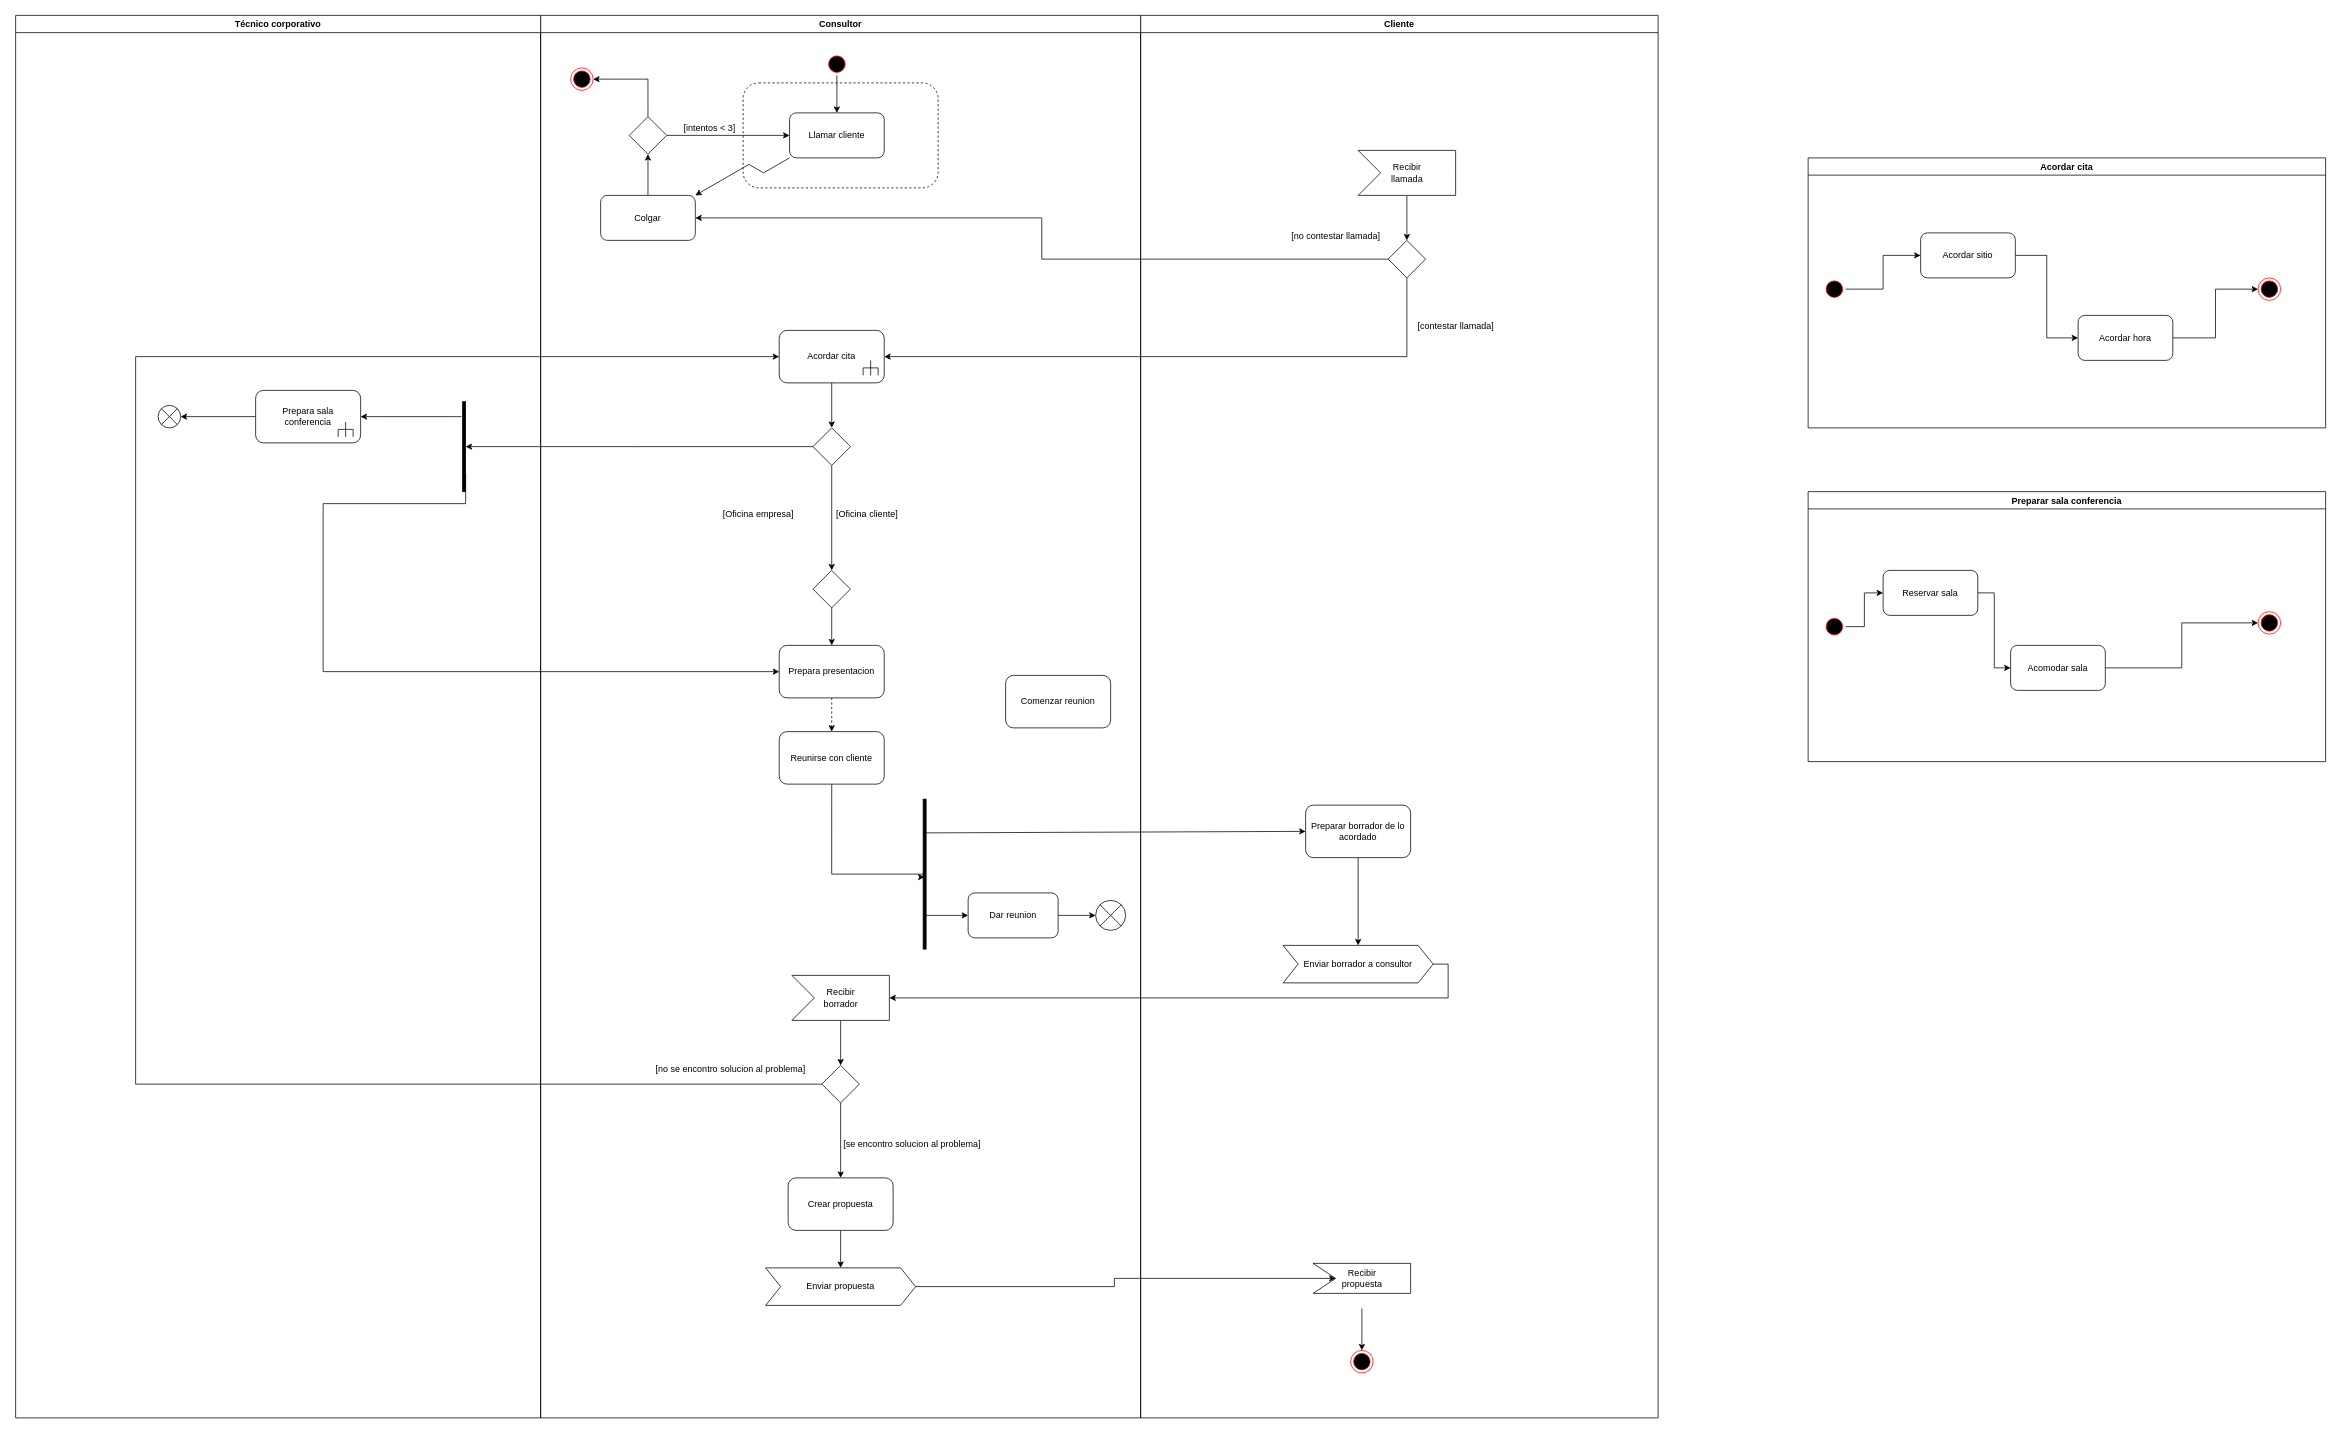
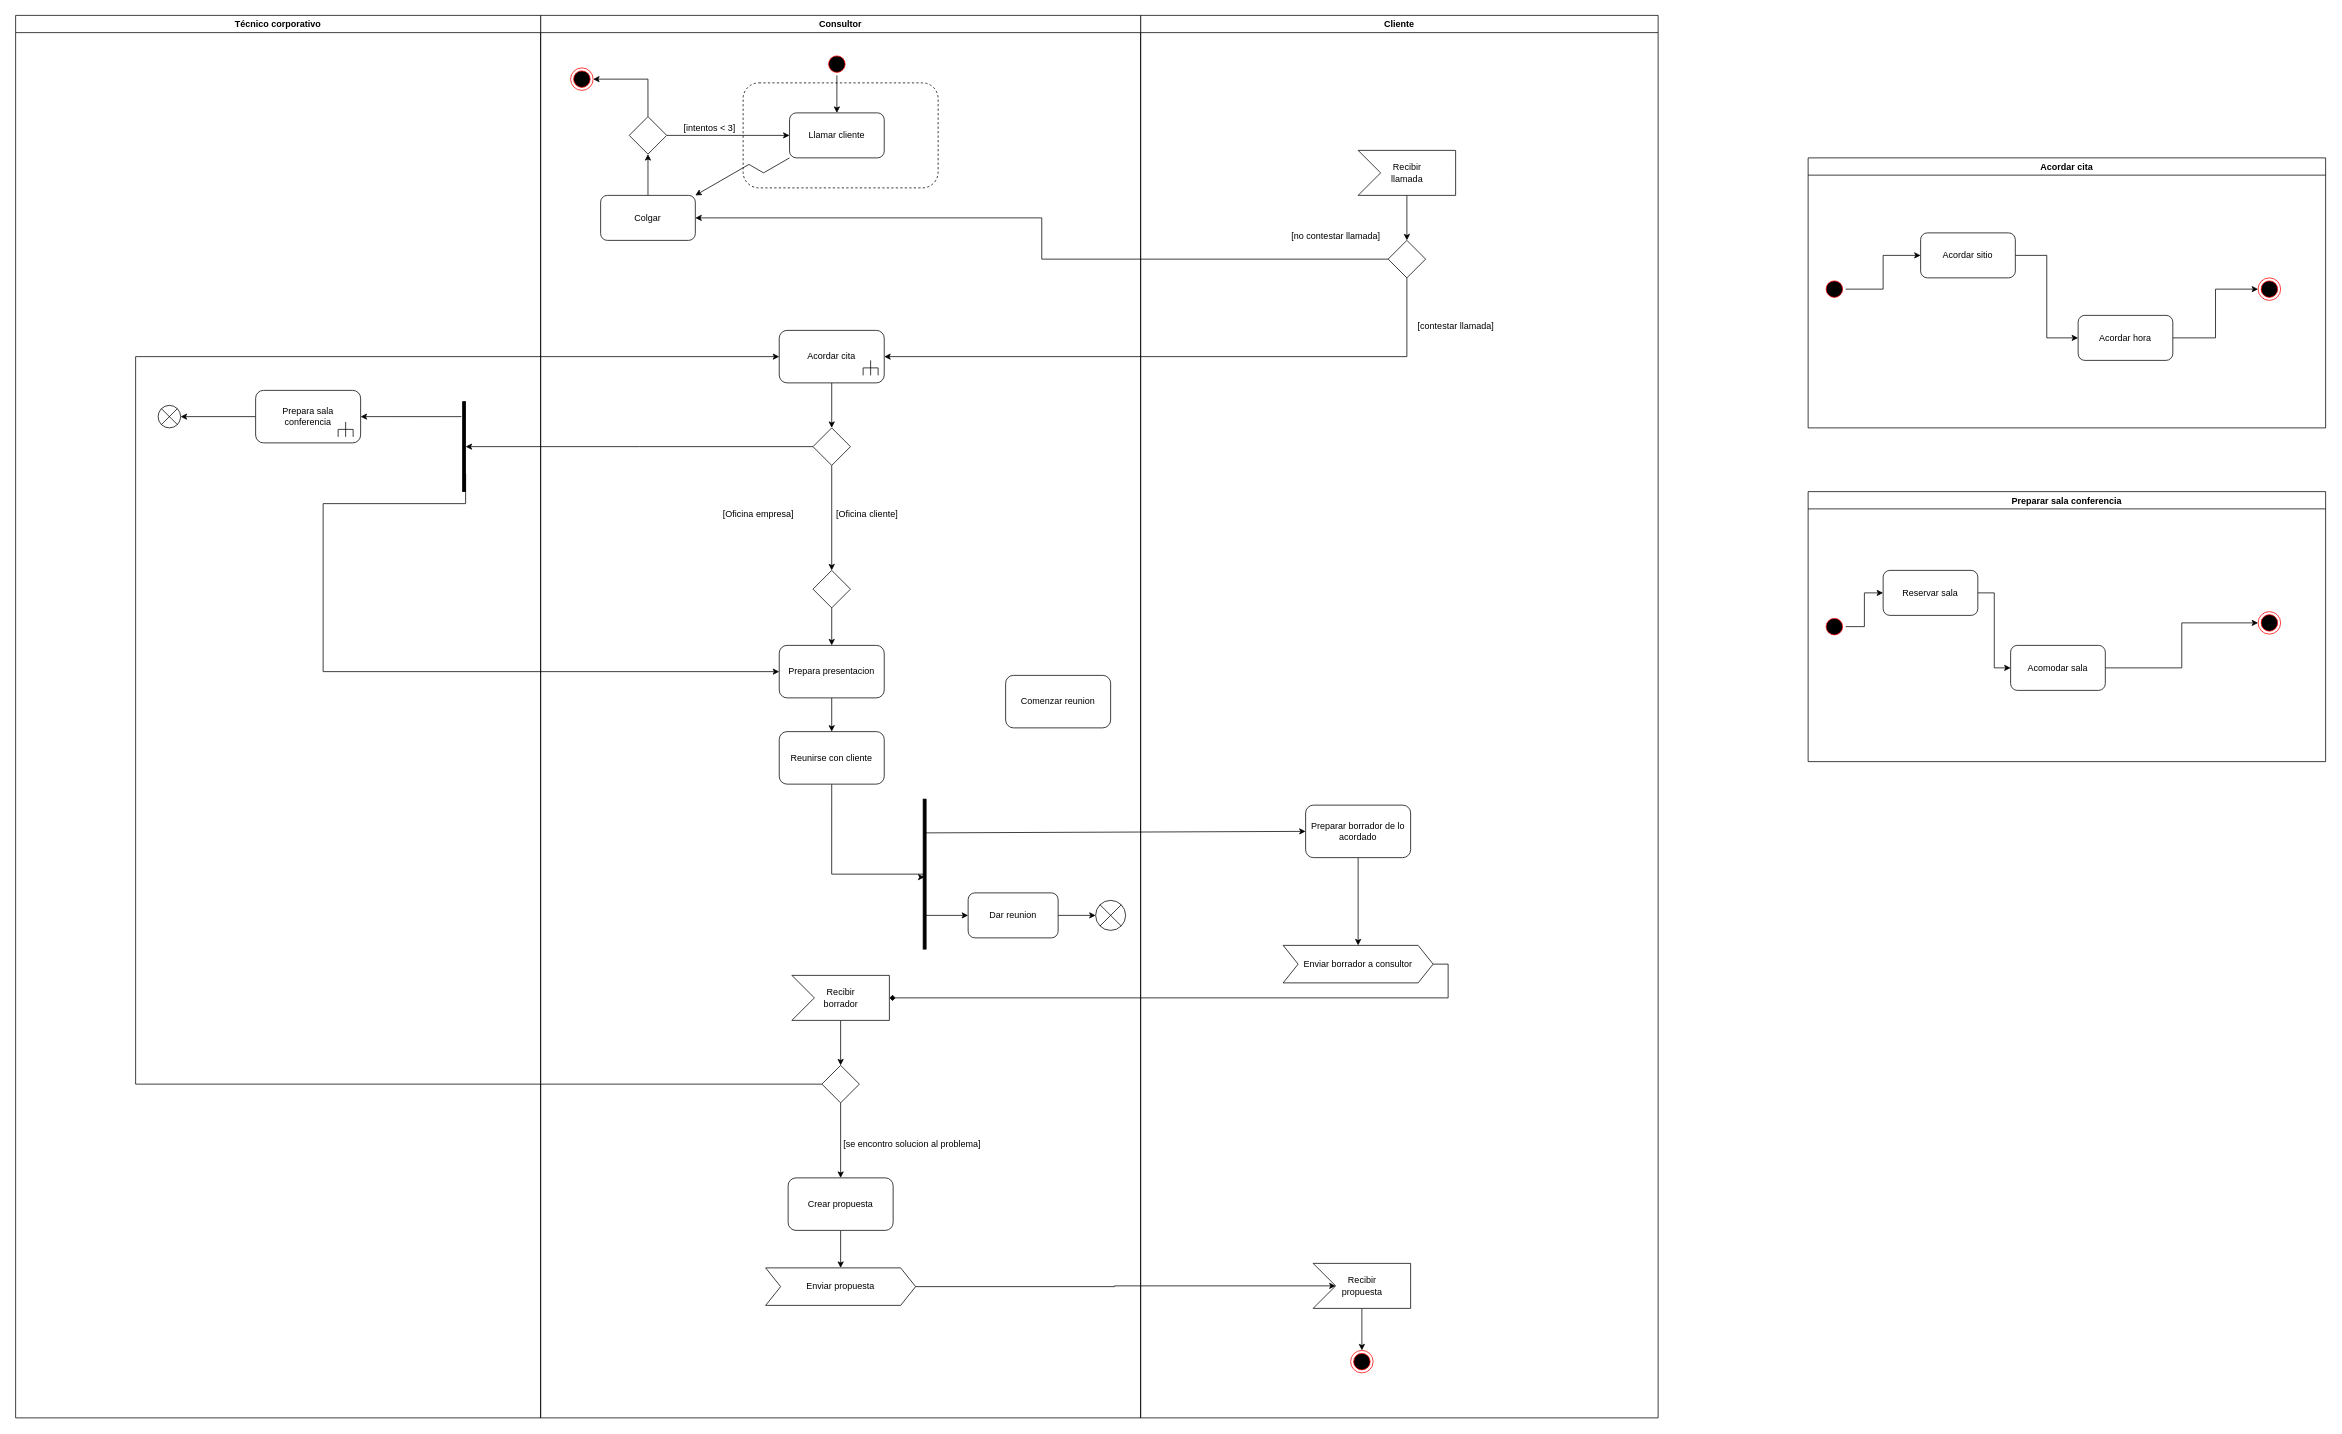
edge "Prepara presentacion" -> "Reunirse con cliente": style dashed -> solid
edge "Enviar borrador a consultor" -> "Recibir borrador": arrowhead classic -> diamond
node "[no se encontro solucion al problema]": removed
node "Recibir propuesta": size 98x30 -> 98x45
